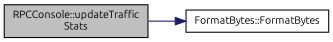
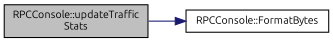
node "FormatBytes::FormatBytes": label "FormatBytes::FormatBytes" -> "RPCConsole::FormatBytes"
